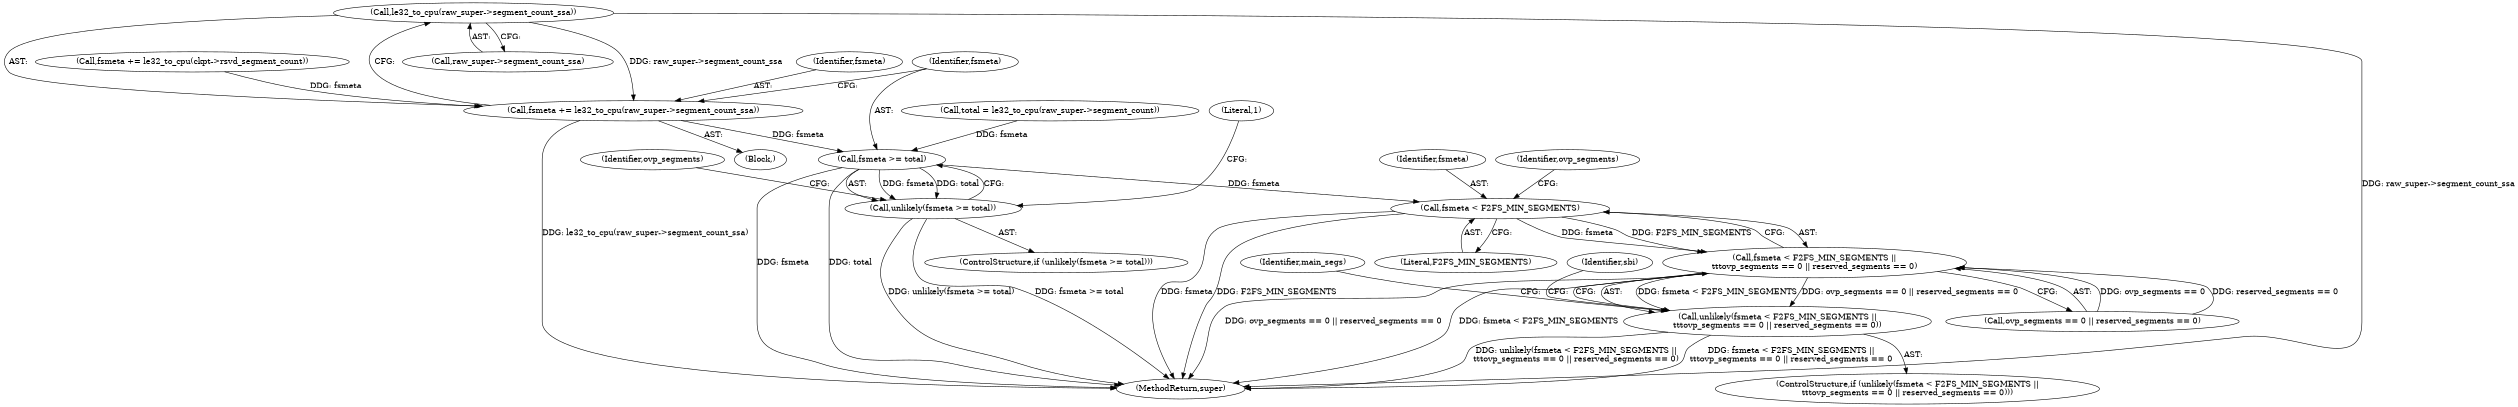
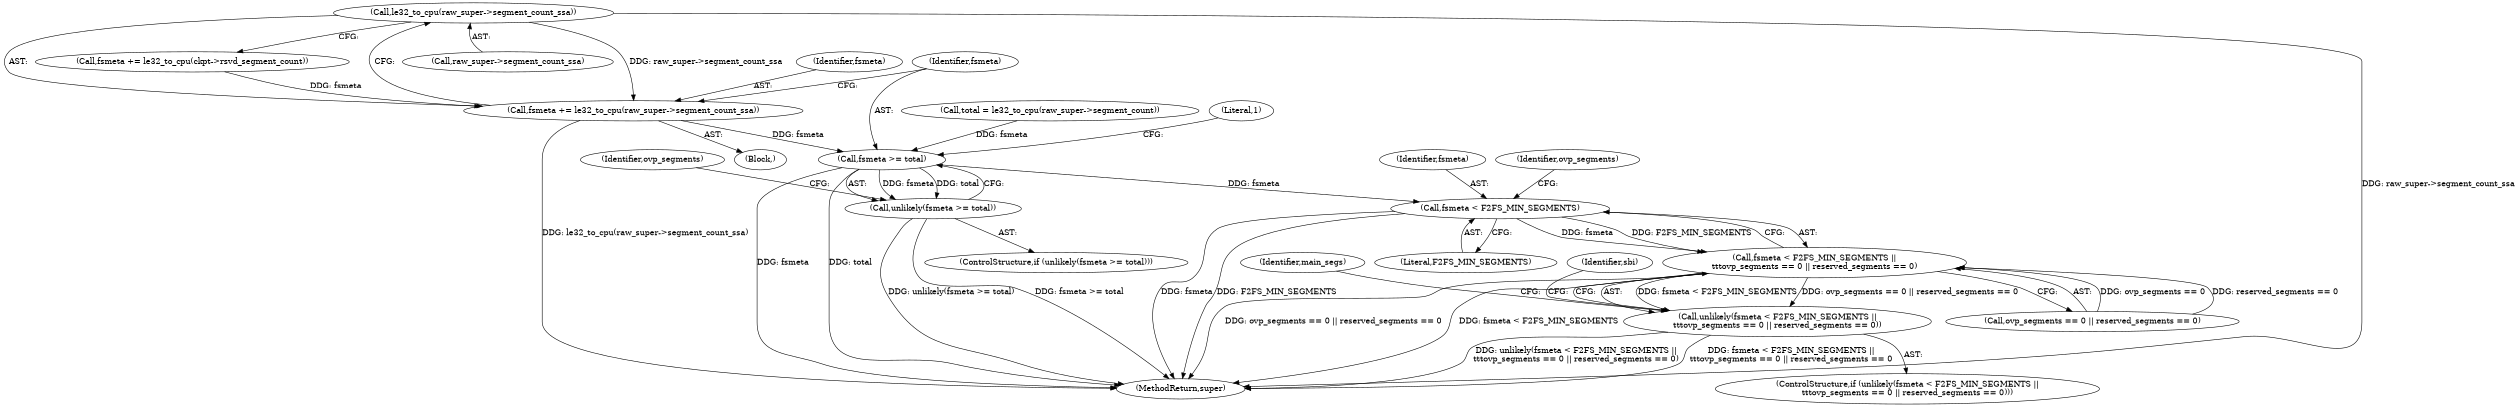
edge "(Call,le32_to_cpu(raw_super->segment_count_ssa))" -> "(Call,raw_super->segment_count_ssa)": now "(Call,le32_to_cpu(raw_super->segment_count_ssa))" -> "(Call,fsmeta += le32_to_cpu(ckpt->rsvd_segment_count))"
edge "(Literal,1)" -> "(Call,unlikely(fsmeta >= total))": now "(Literal,1)" -> "(Call,fsmeta >= total)"
